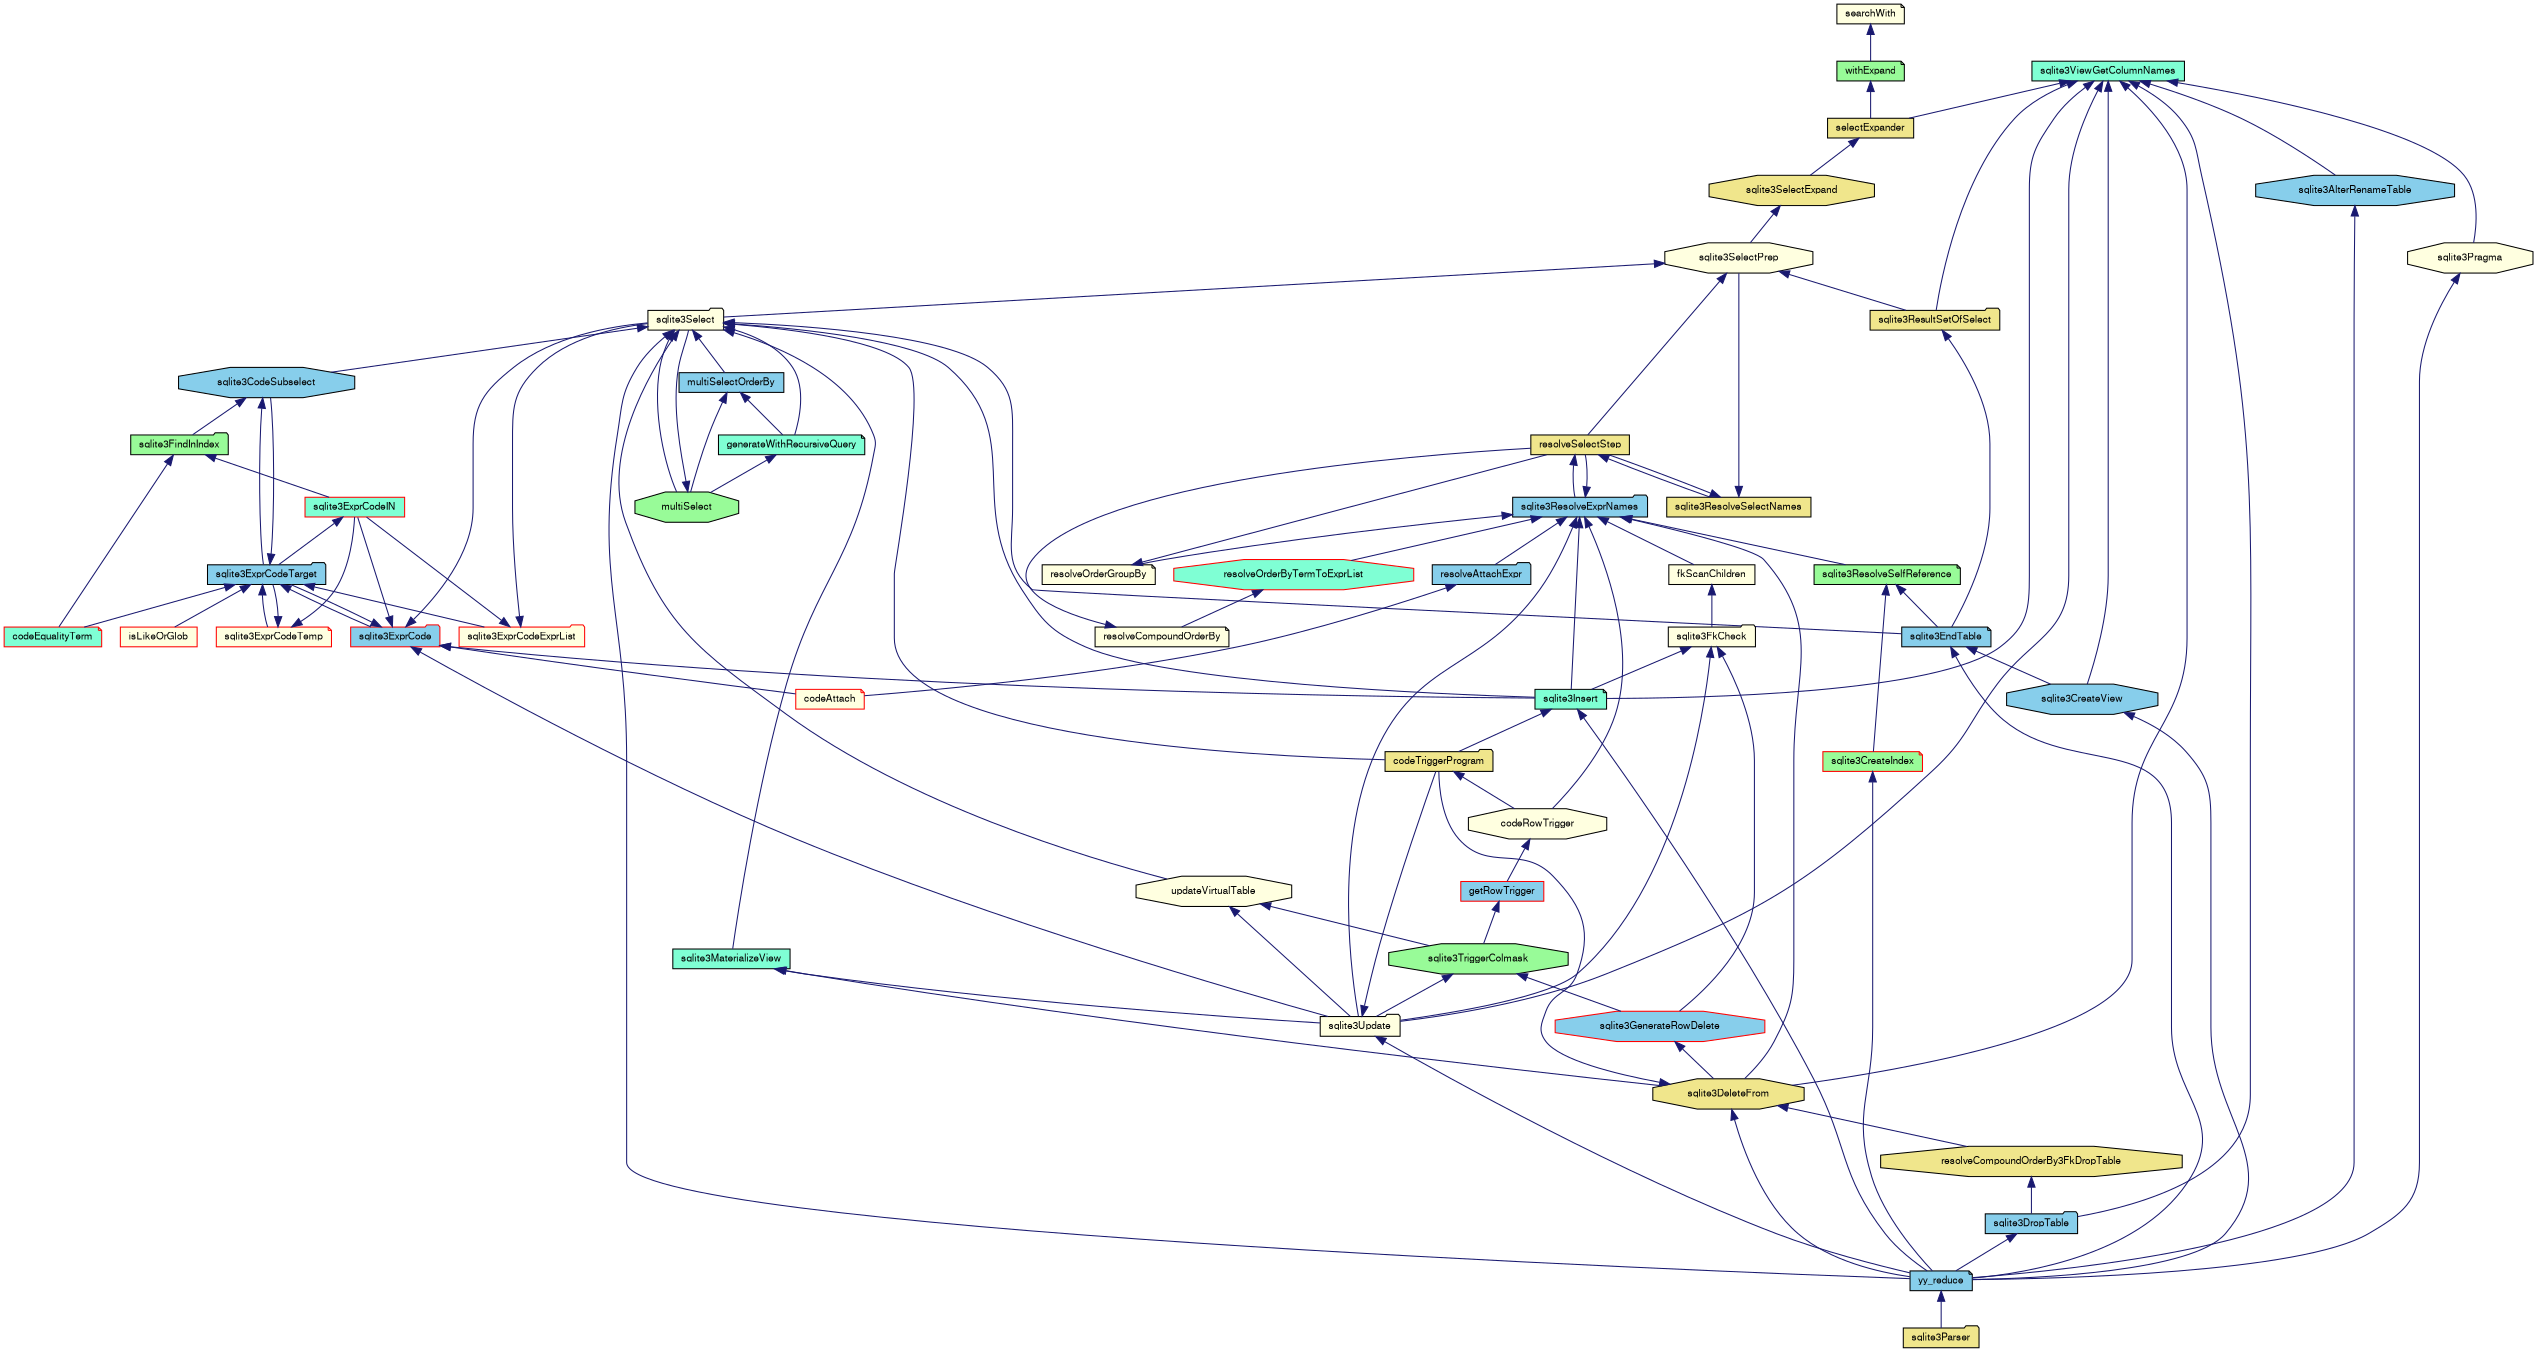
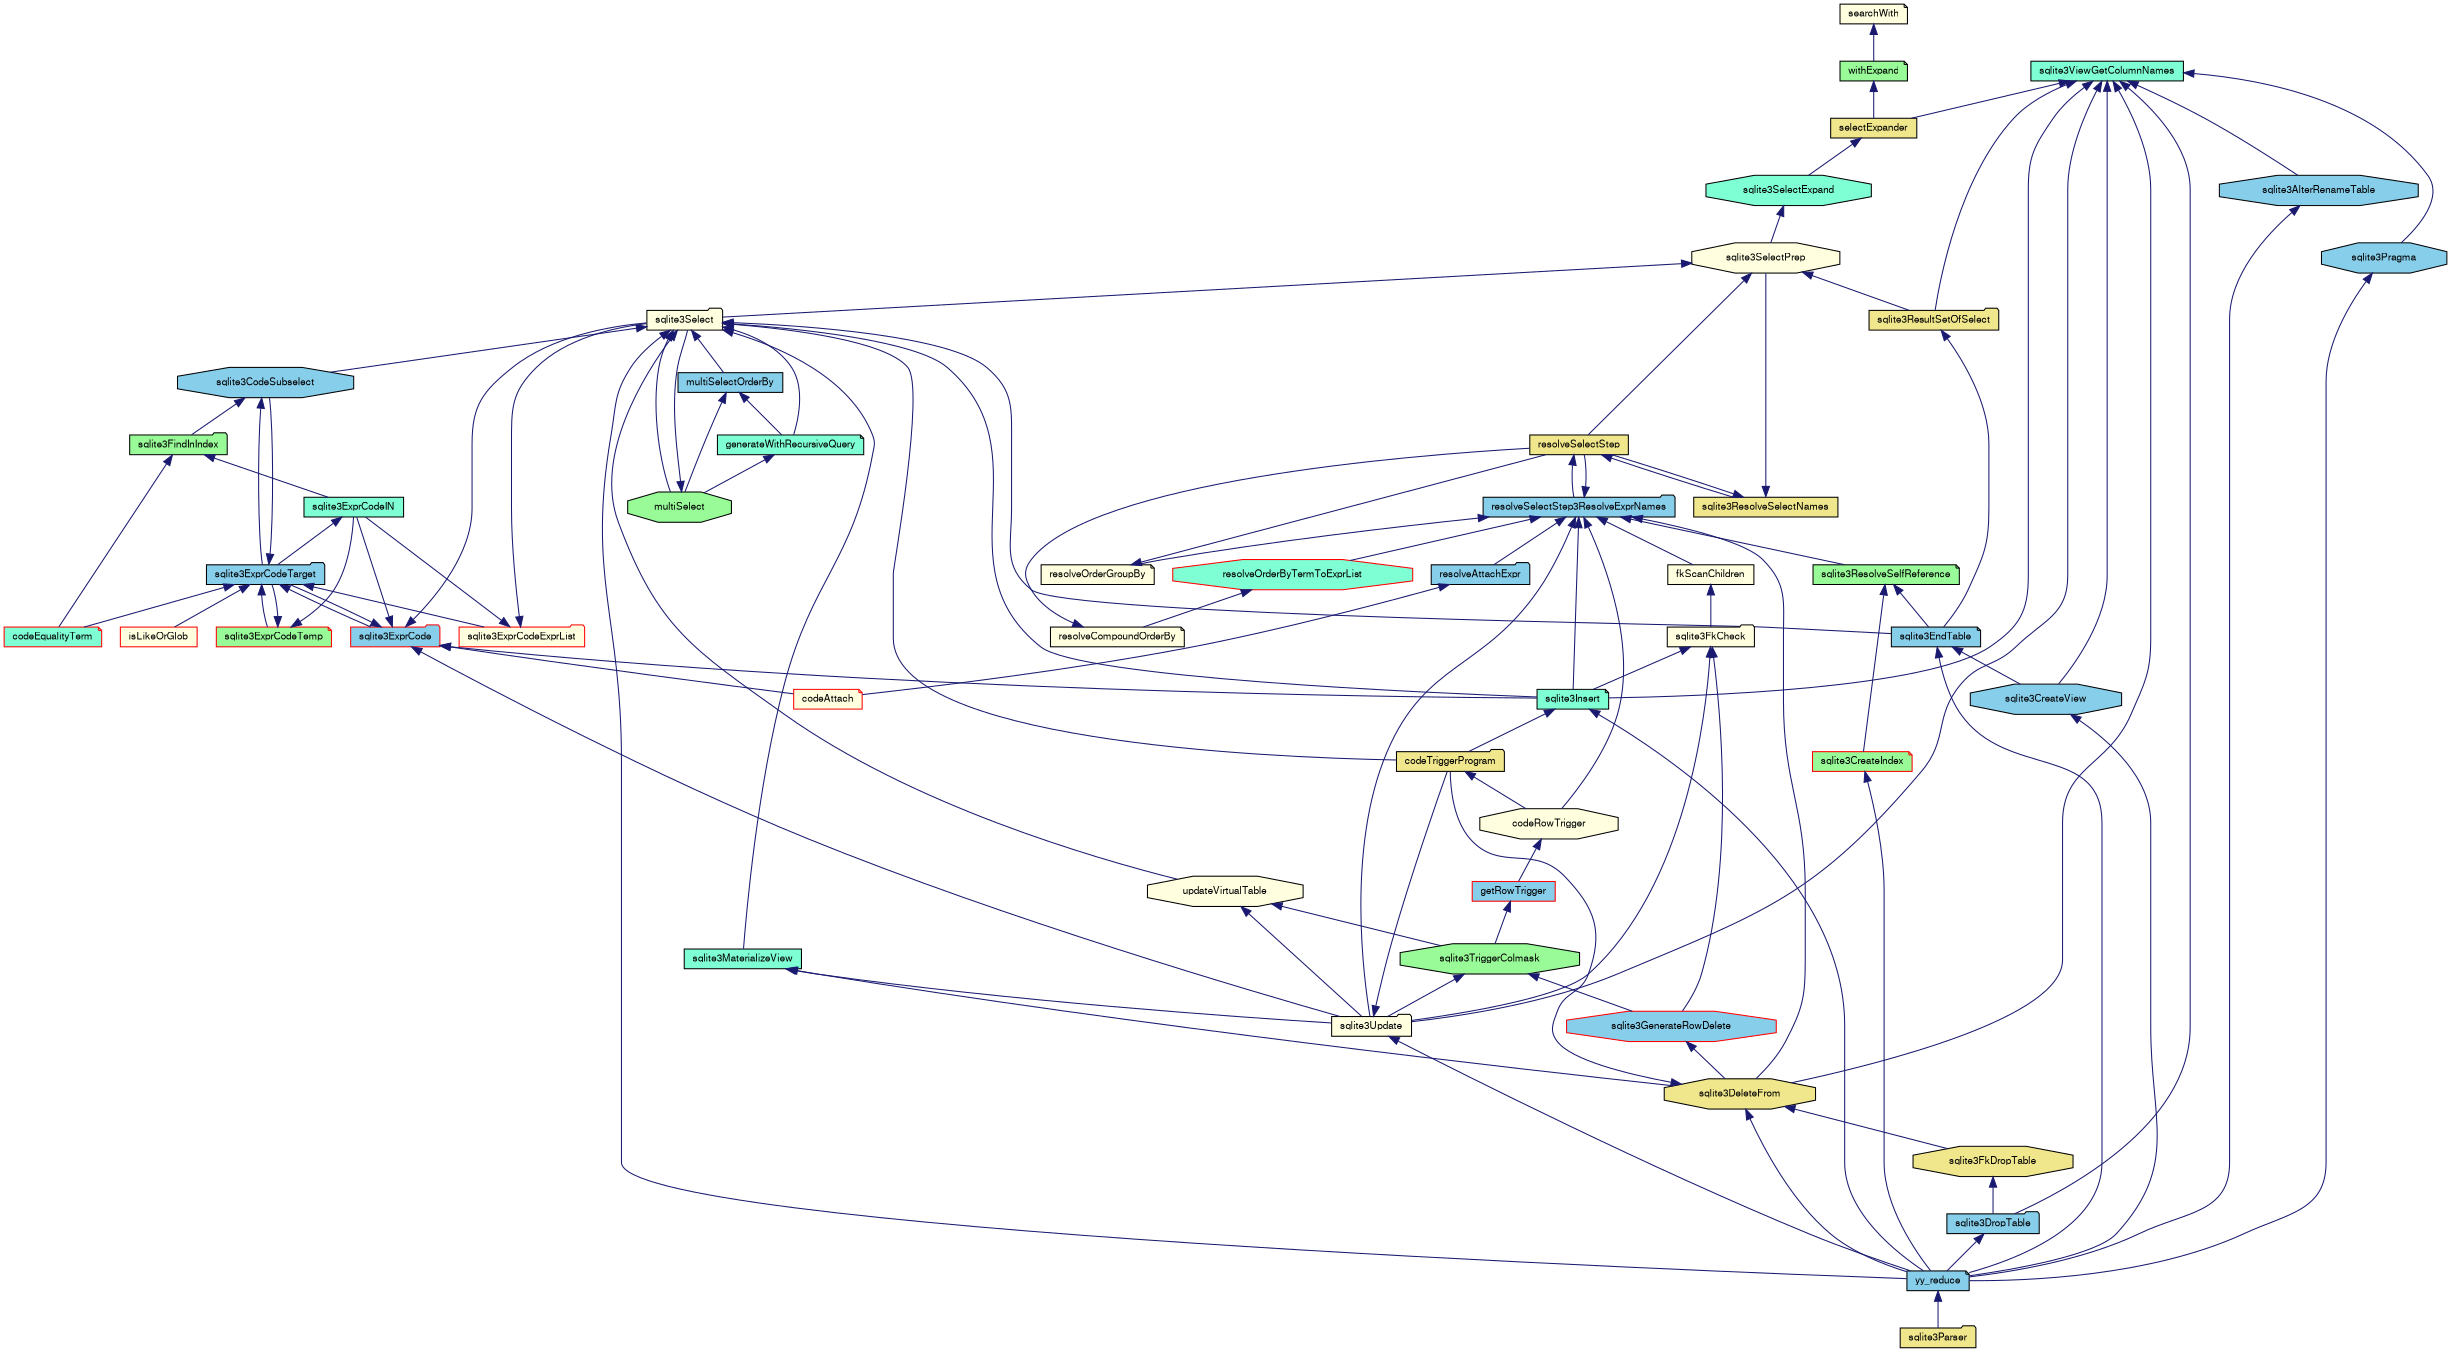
node "sqlite3SelectExpand": fillcolor khaki -> aquamarine
node "sqlite3Pragma": fillcolor lightyellow -> skyblue
node "sqlite3ExprCodeIN": color red -> black
node "sqlite3ResolveExprNames": label "sqlite3ResolveExprNames" -> "resolveSelectStep3ResolveExprNames"
node "sqlite3ExprCodeTemp": fillcolor lightyellow -> palegreen
node "resolveCompoundOrderBy3FkDropTable": label "resolveCompoundOrderBy3FkDropTable" -> "sqlite3FkDropTable"
